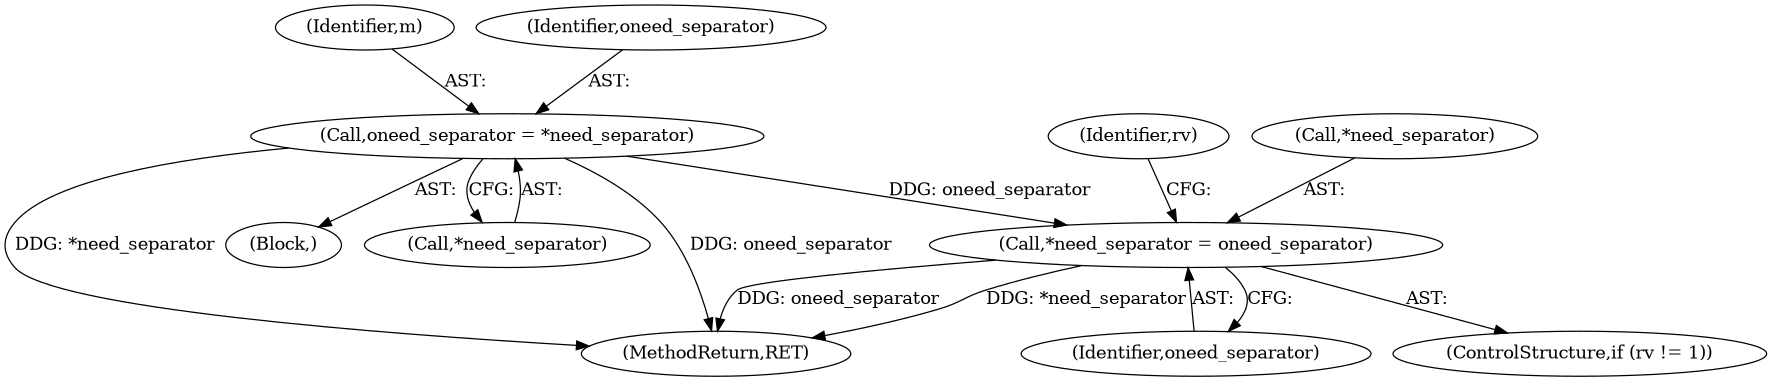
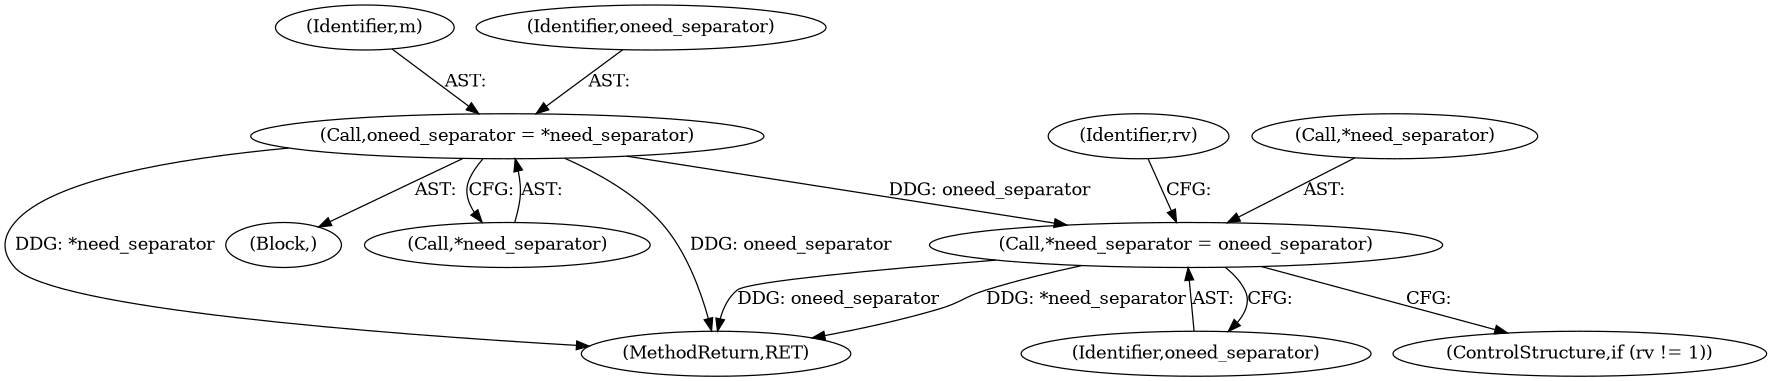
edge "(Call,*need_separator = oneed_separator)" -> "(ControlStructure,if (rv != 1))": label "AST: " -> "CFG: "
